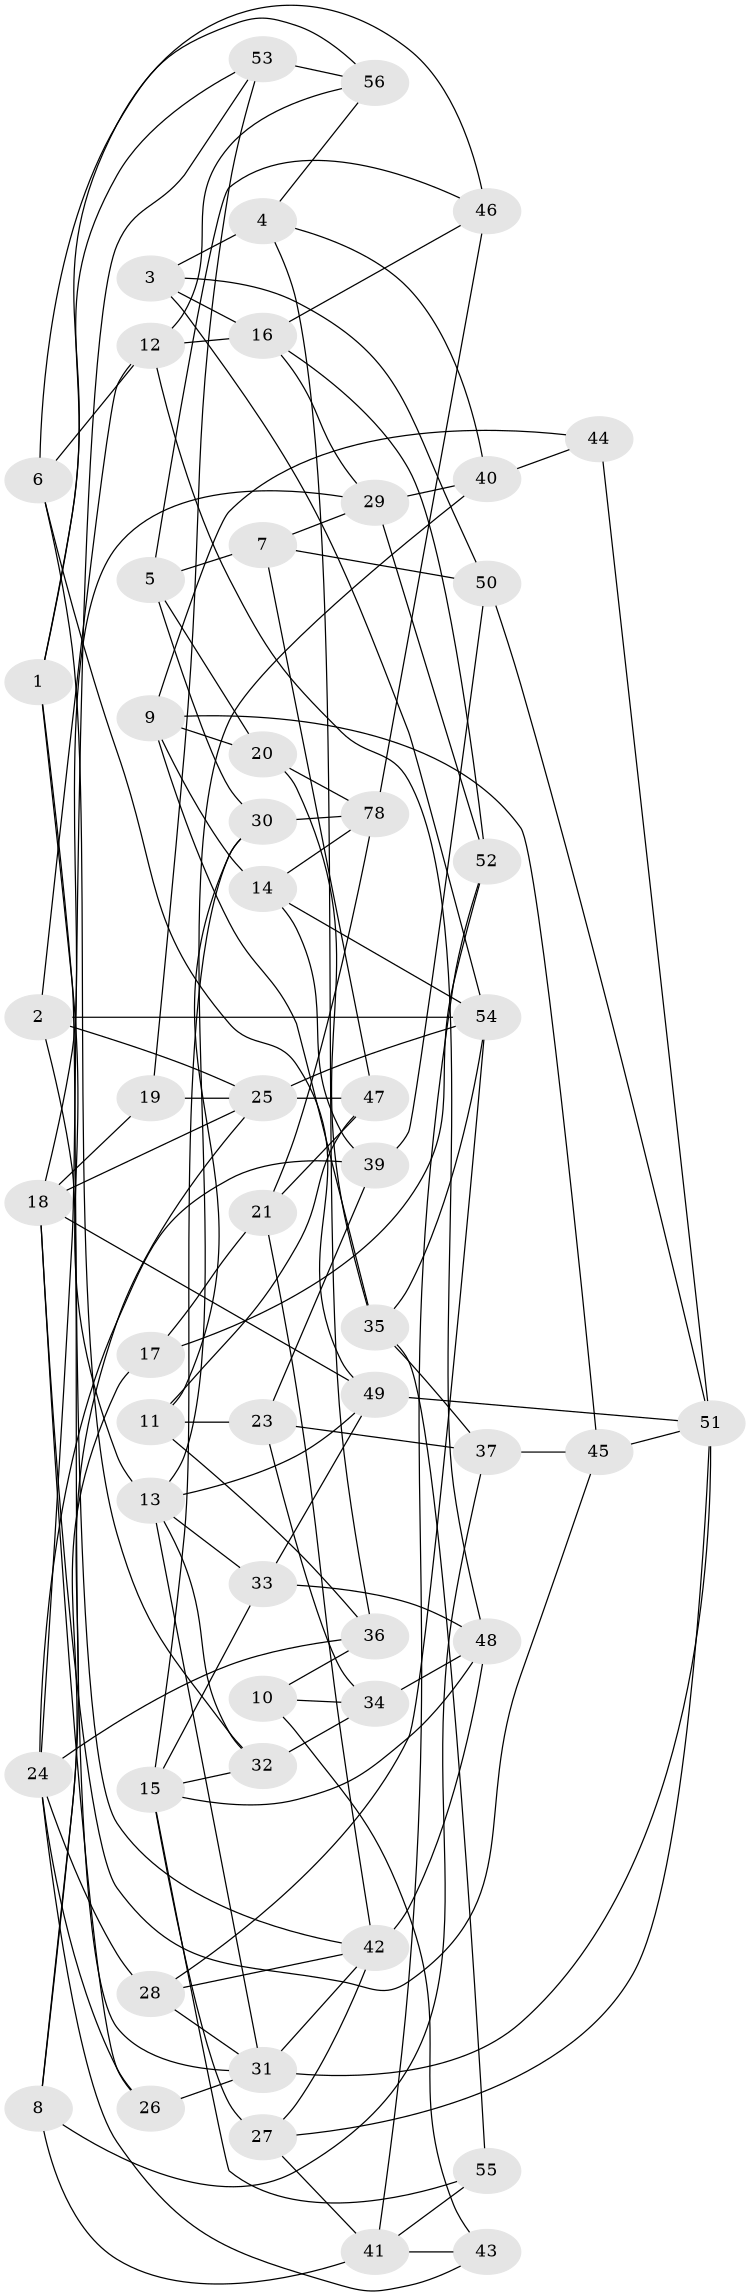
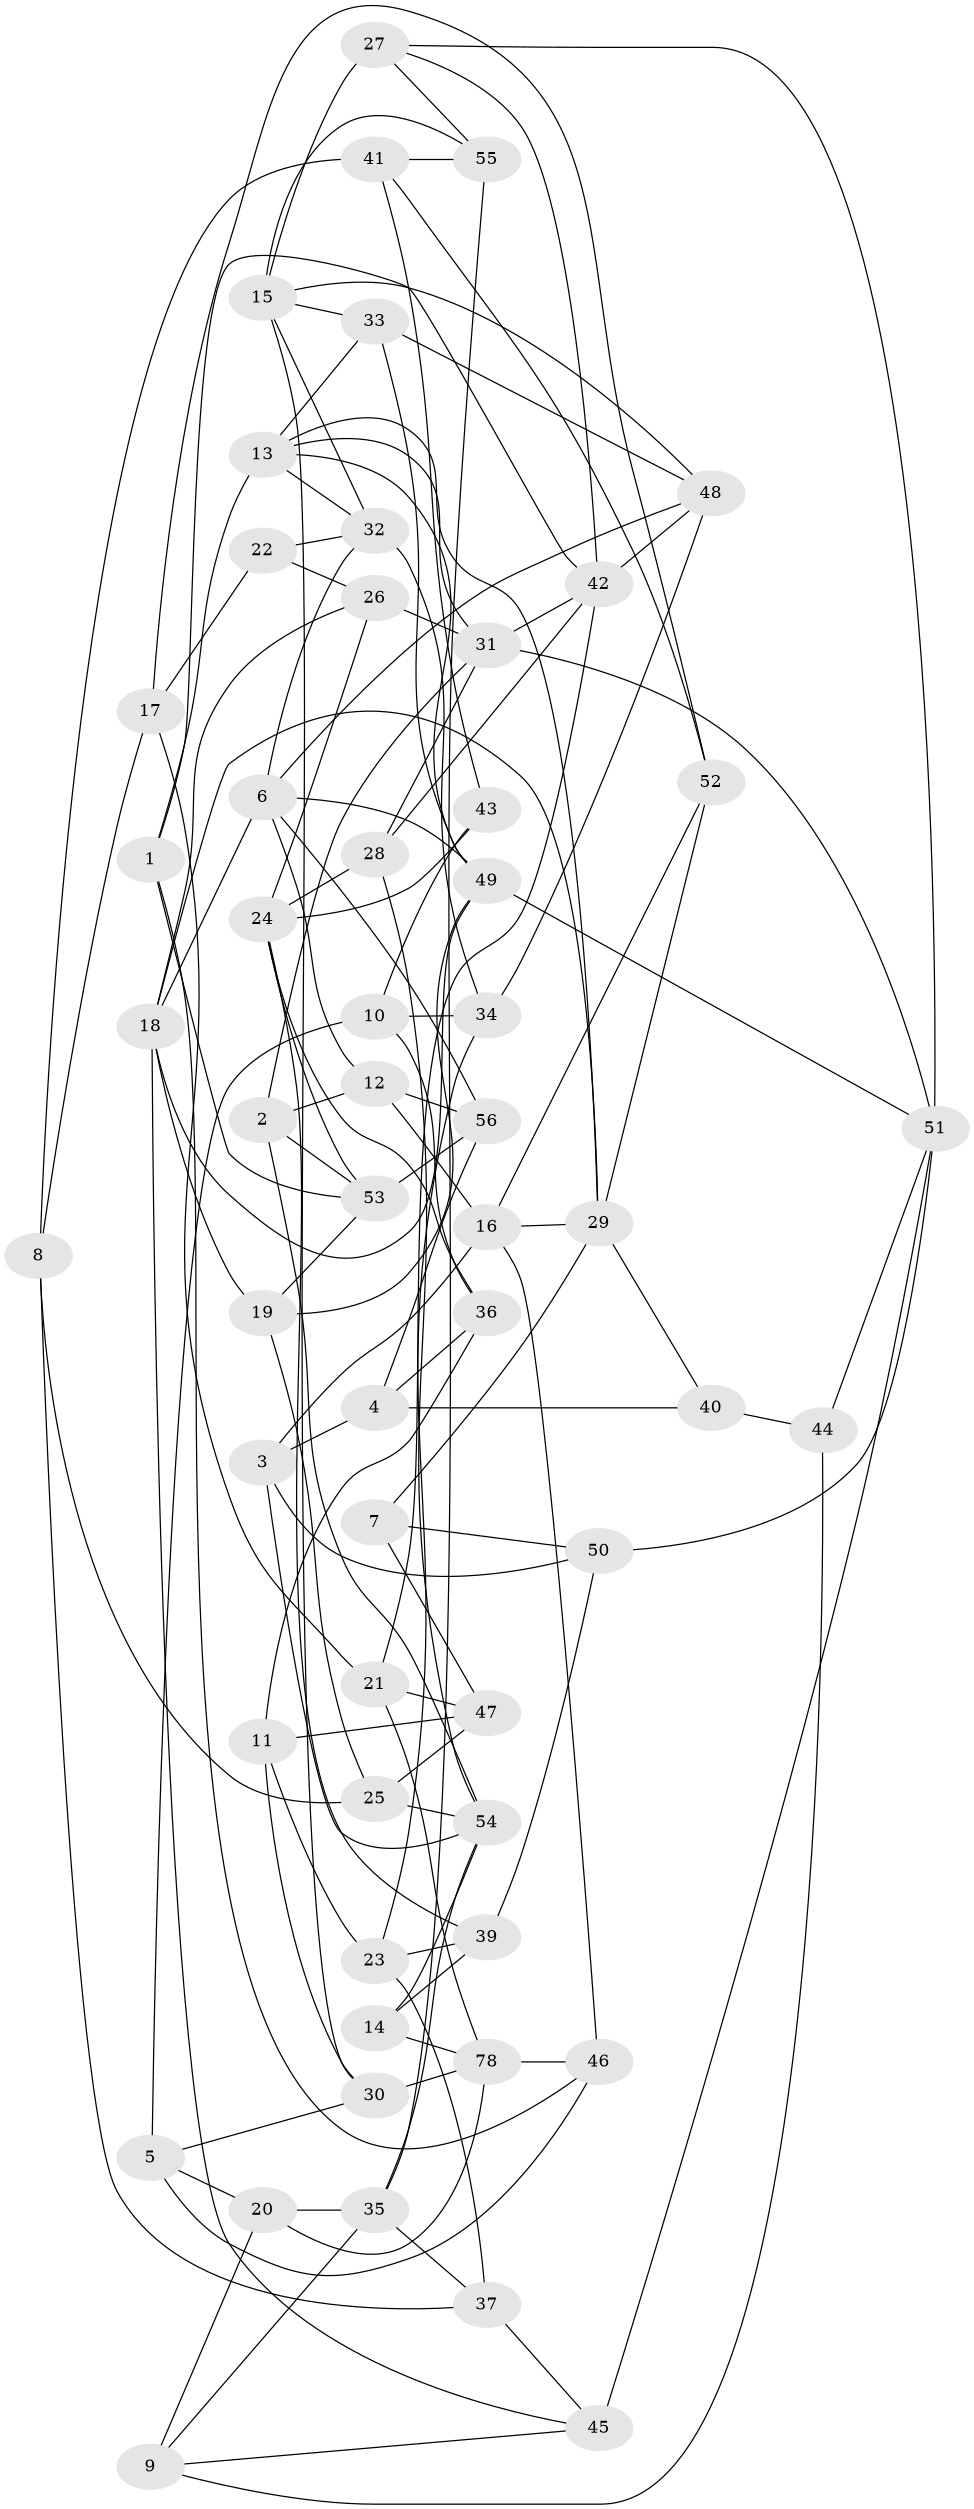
node "22": added
edge "7" -- "5": now "10" -- "5"
edge "9" -- "14": removed
edge "40" -- "13": now "29" -- "13"
edge "12" -- "48": now "6" -- "48"
edge "2" -- "25": now "2" -- "53"
edge "49" -- "19": added
edge "25" -- "18": now "6" -- "18"
edge "27" -- "41": now "27" -- "55"
